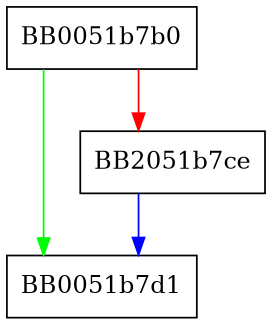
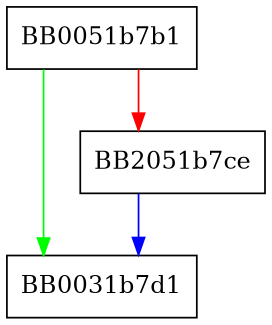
node "BB0051b7b0": label "BB0051b7b0" -> "BB0051b7b1"
node "BB0051b7d1": label "BB0051b7d1" -> "BB0031b7d1"
